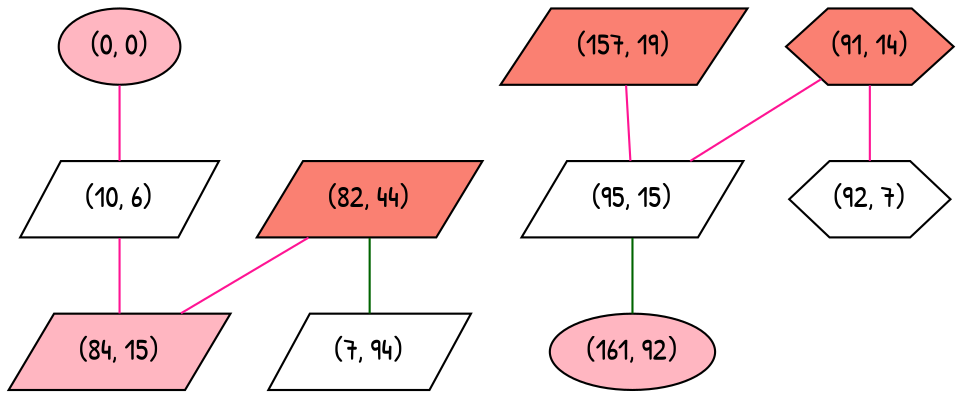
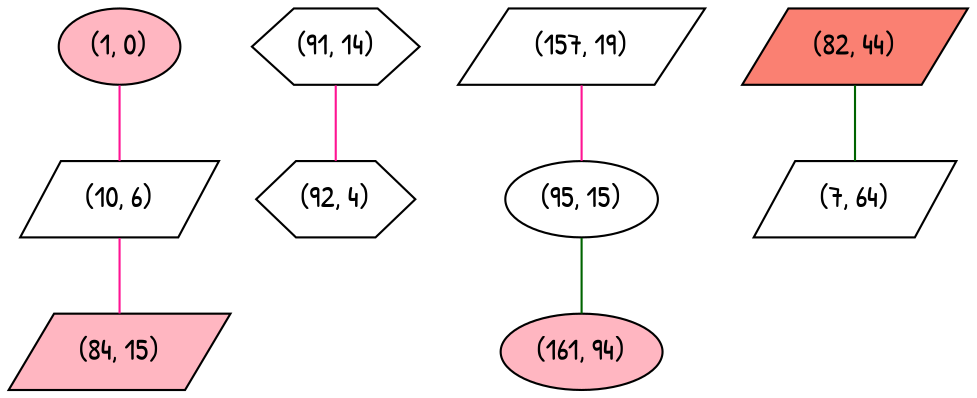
node "(0, 0)": label "(0, 0)" -> "(1, 0)"
node "(157, 19)": fillcolor salmon -> white
node "(91, 14)": fillcolor salmon -> white
edge "(91, 14)" -- "(95, 15)": removed
node "(95, 15)": shape parallelogram -> ellipse
node "(92, 7)": label "(92, 7)" -> "(92, 4)"
edge "(82, 44)" -- "(84, 15)": removed
node "(7, 94)": label "(7, 94)" -> "(7, 64)"
node "(161, 92)": label "(161, 92)" -> "(161, 94)"
